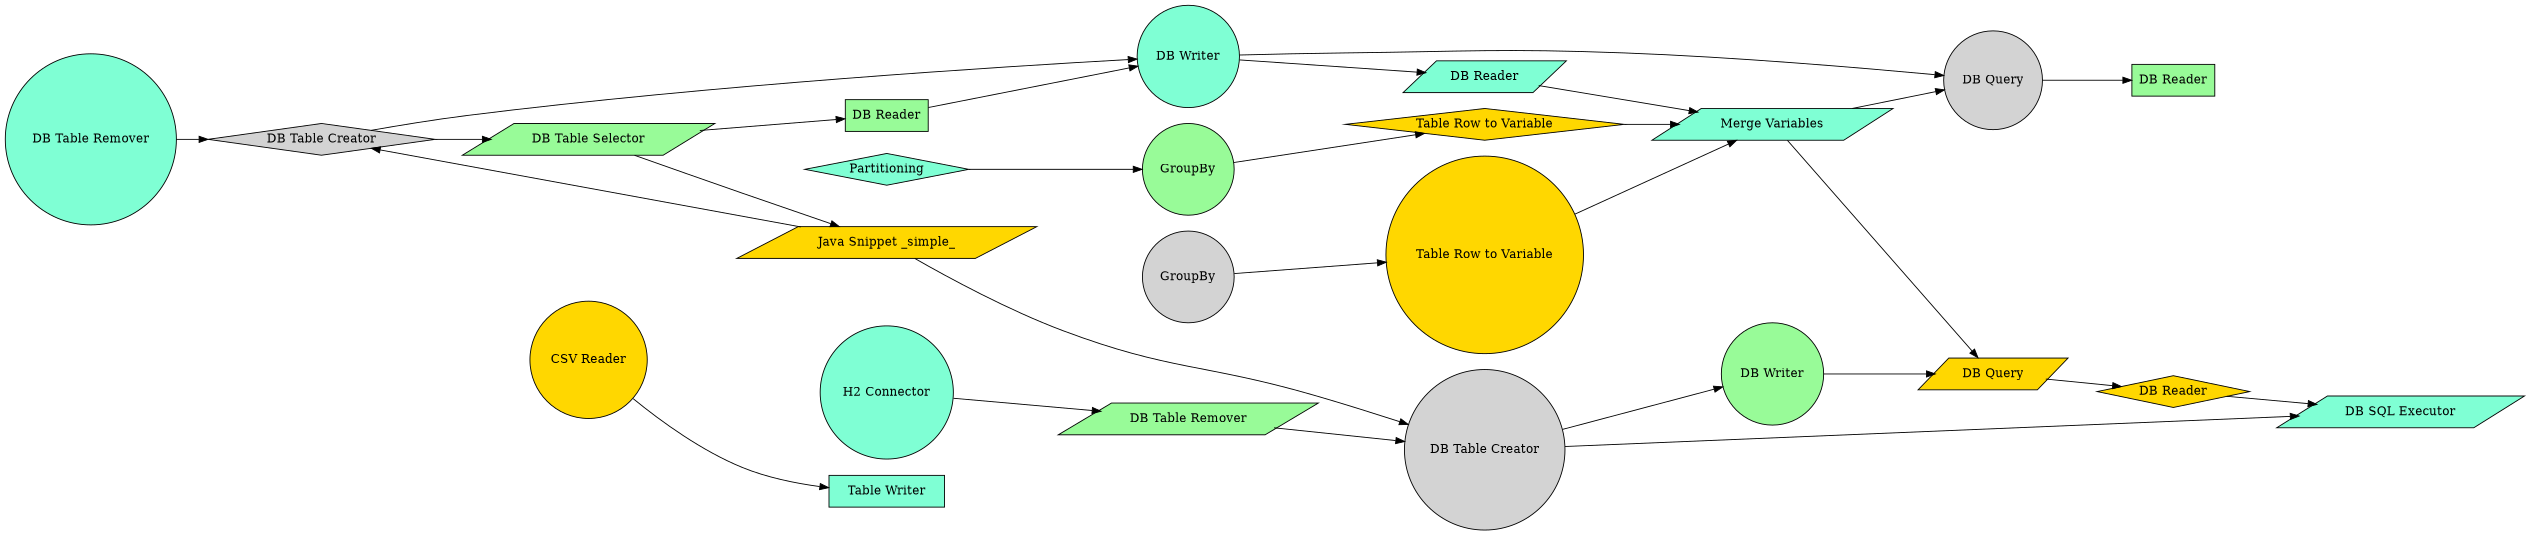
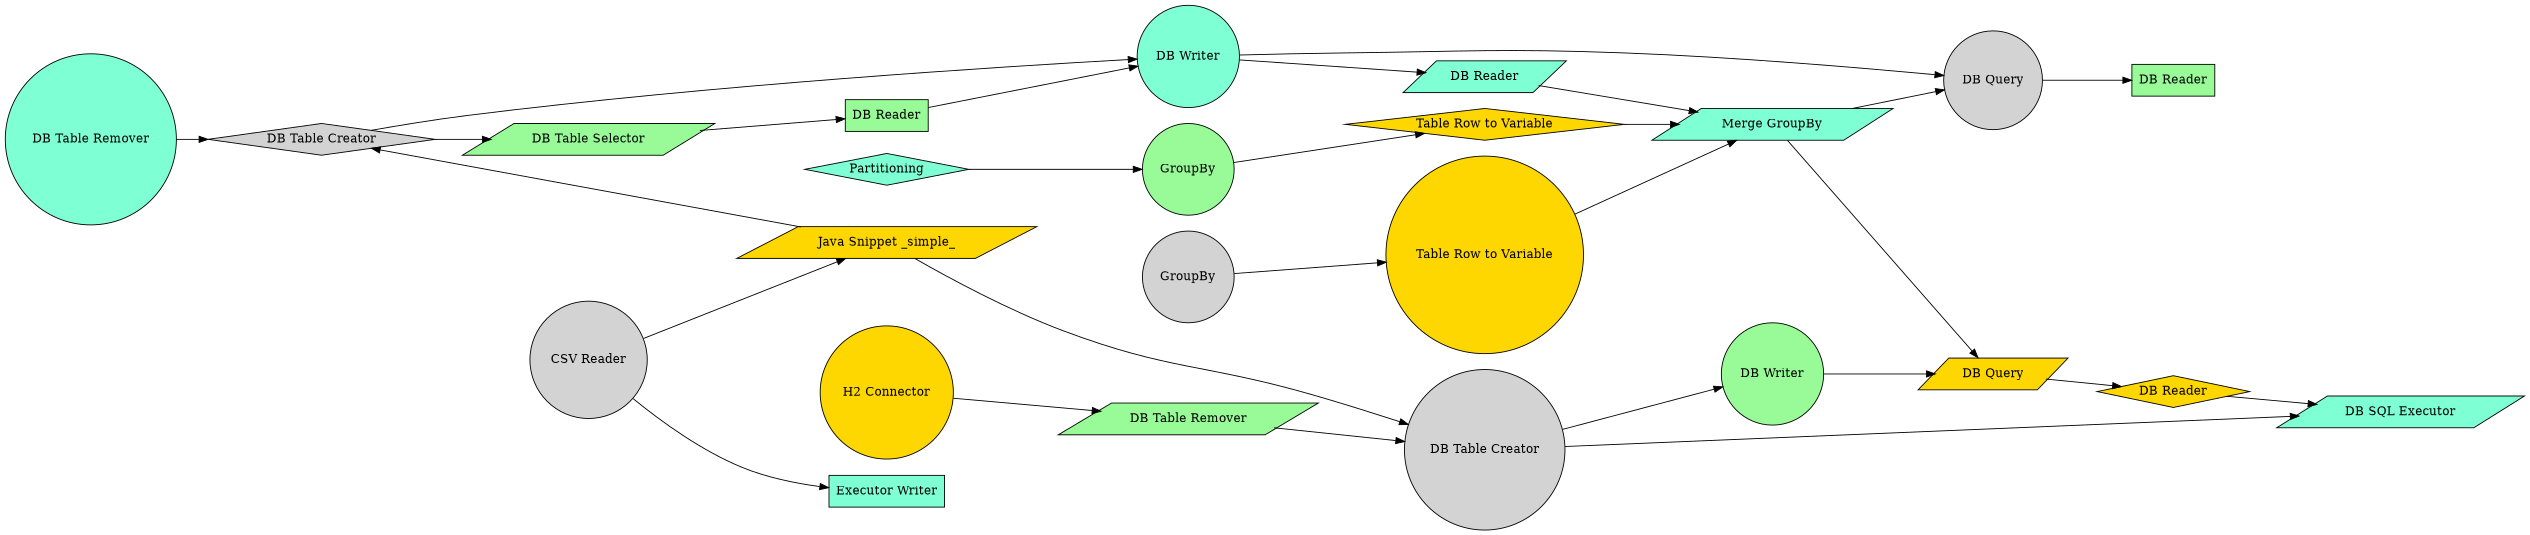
node "Merge Variables": label "Merge Variables" -> "Merge GroupBy"
edge "DB Table Selector" -> "Java Snippet _simple_": now "CSV Reader" -> "Java Snippet _simple_"
node "CSV Reader": fillcolor gold -> lightgrey
node "H2 Connector": fillcolor aquamarine -> gold
node "Table Writer": label "Table Writer" -> "Executor Writer"
